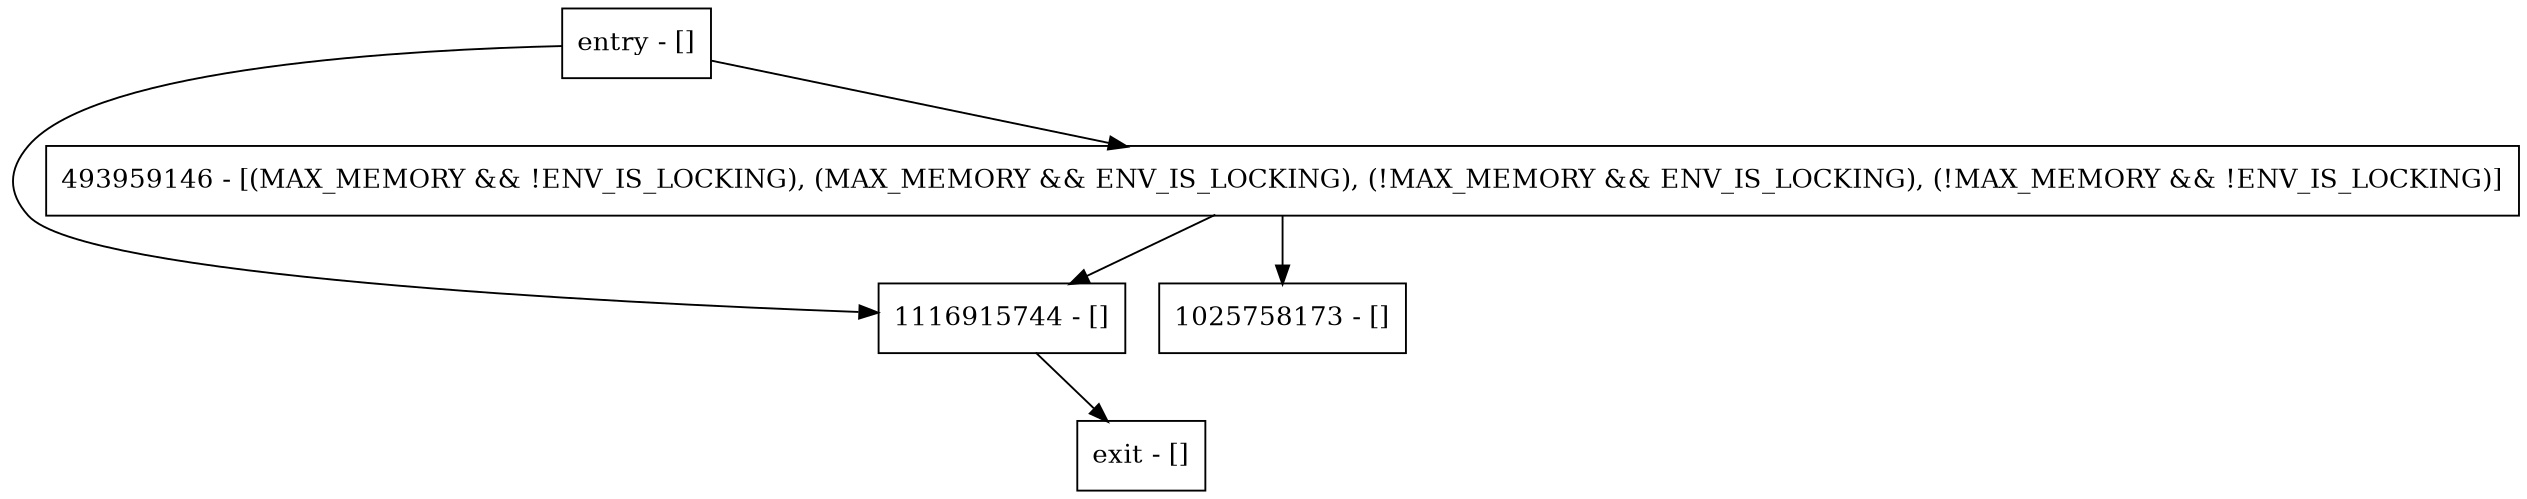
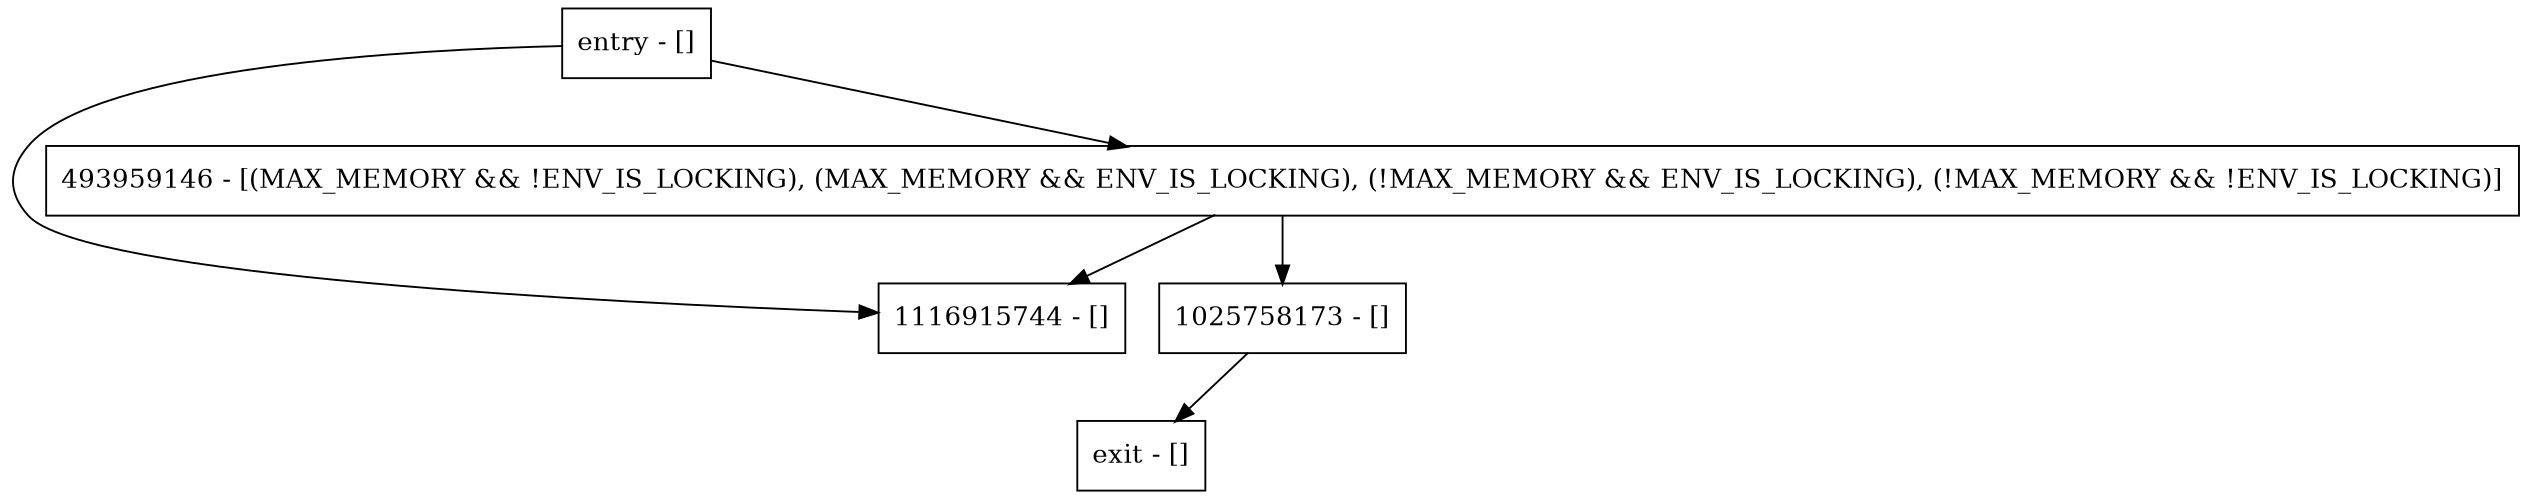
edge "1116915744 - []" -> "exit - []": now "1025758173 - []" -> "exit - []"
